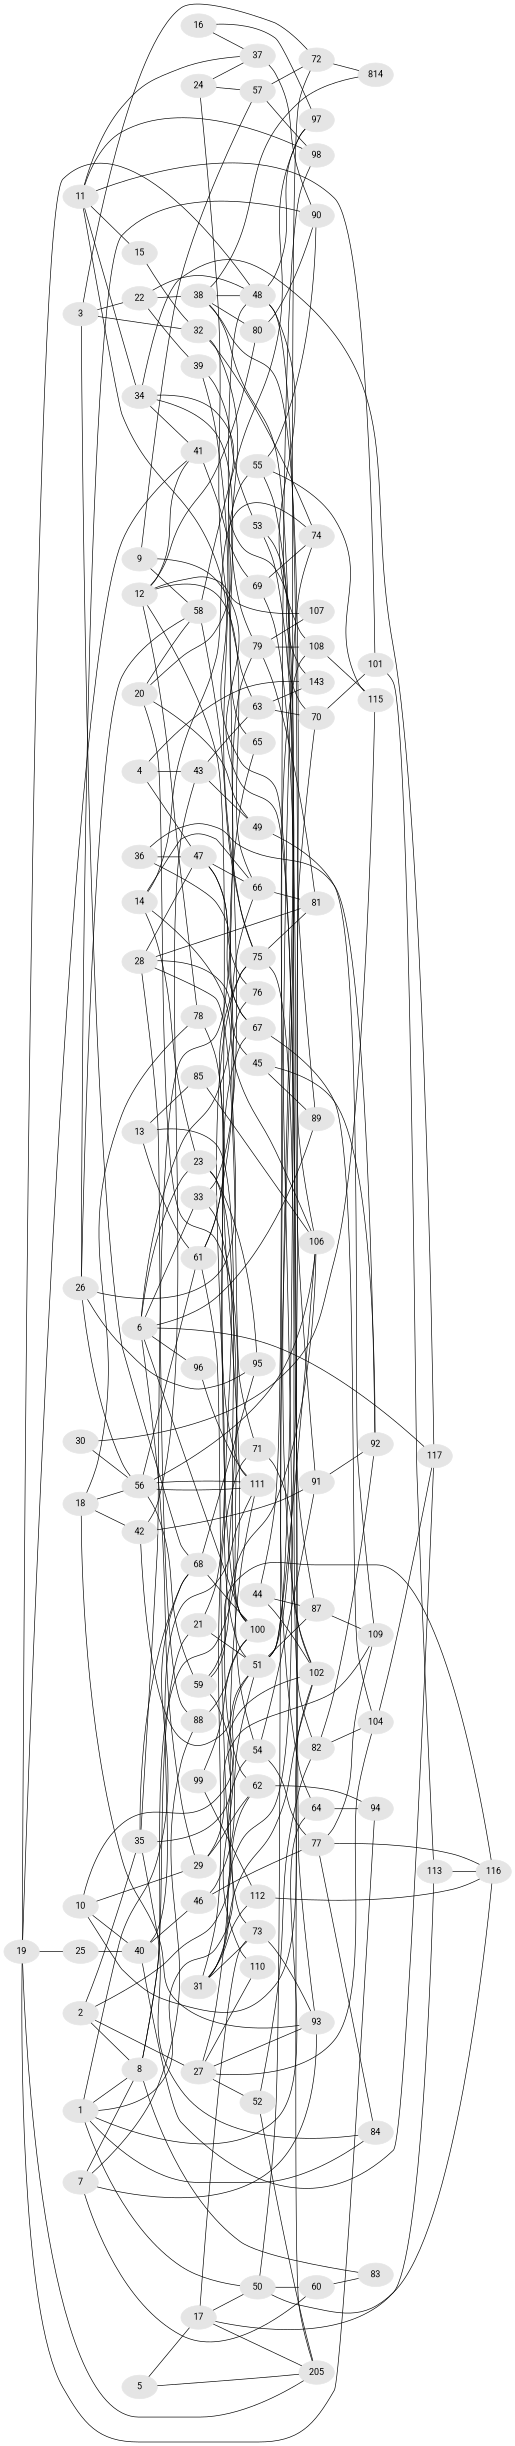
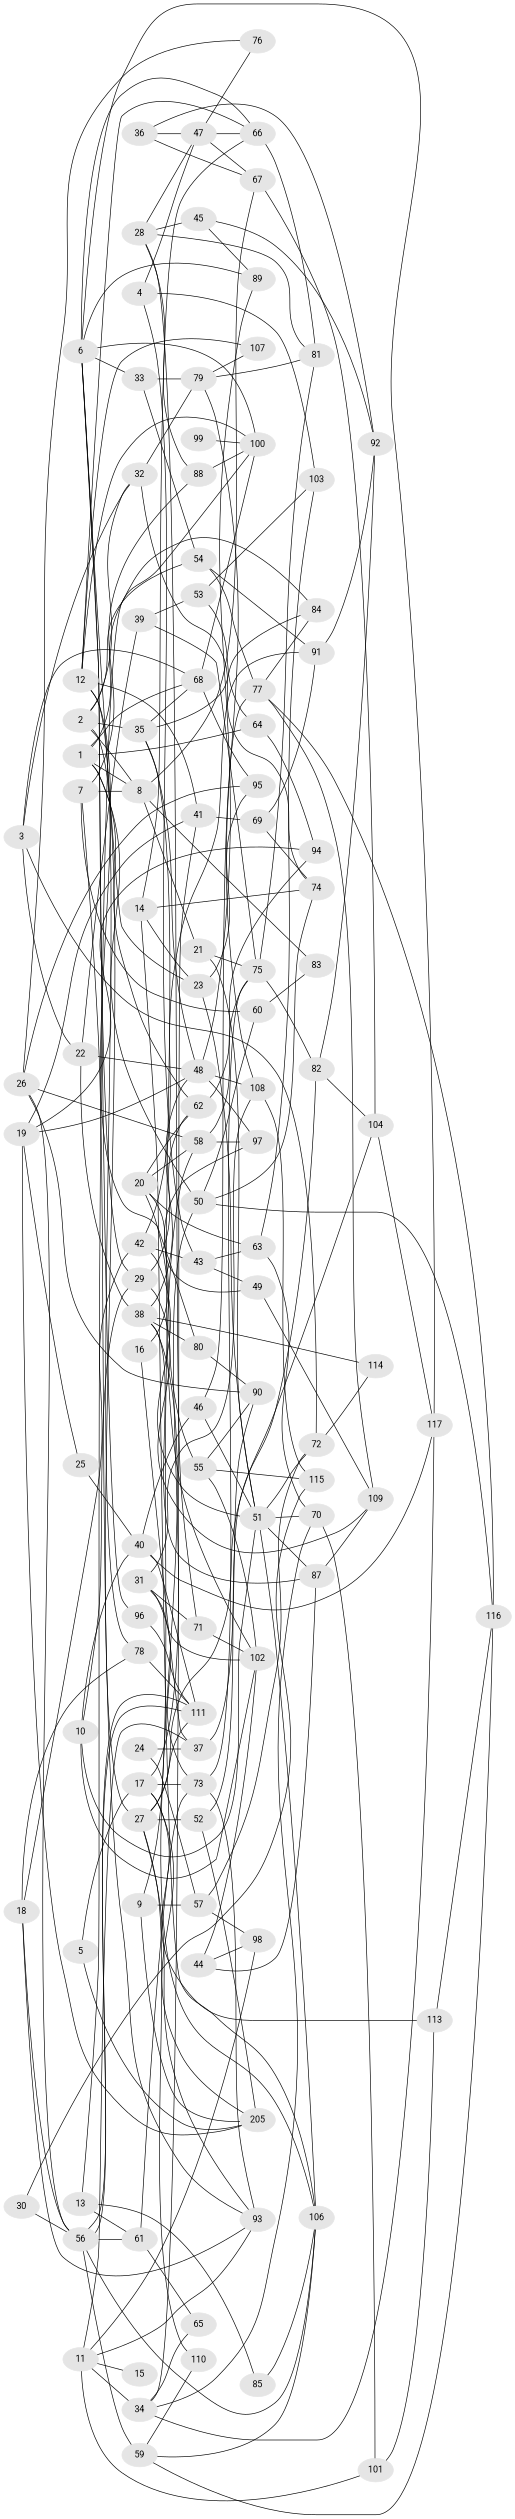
node "814": label "814" -> "114"
edge "15" -- "32": now "2" -- "32"
edge "24" -- "63": now "20" -- "63"
node "143": label "143" -> "103"
edge "75" -- "61": now "75" -- "73"
node "112": removed
